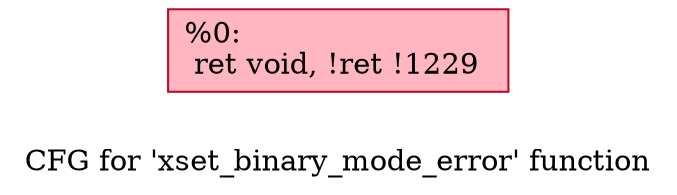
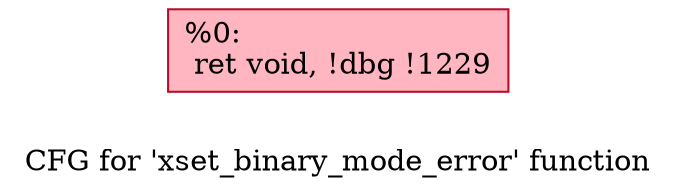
node "%0:": text "ret void, !ret !1229" -> "ret void, !dbg !1229"
